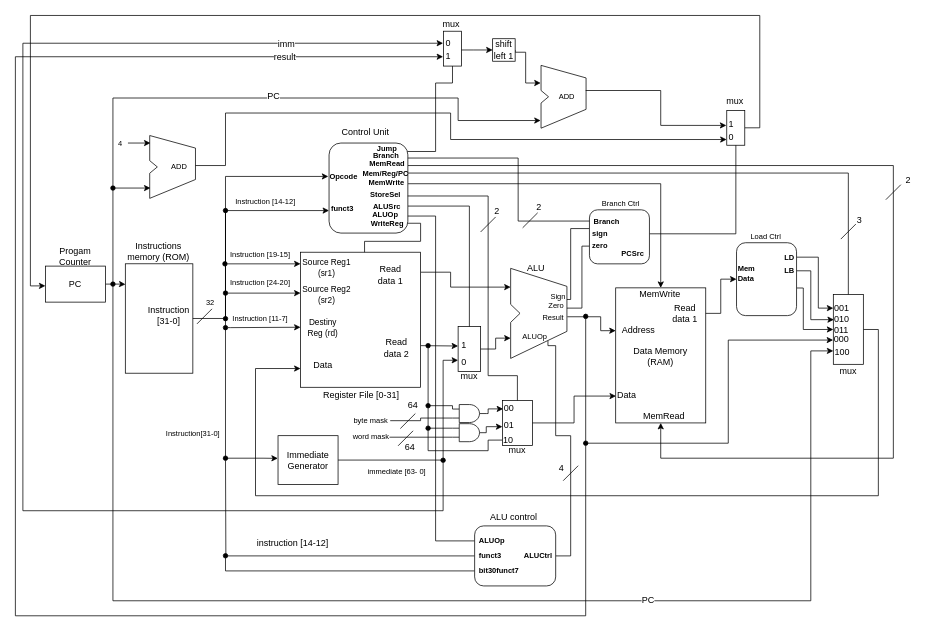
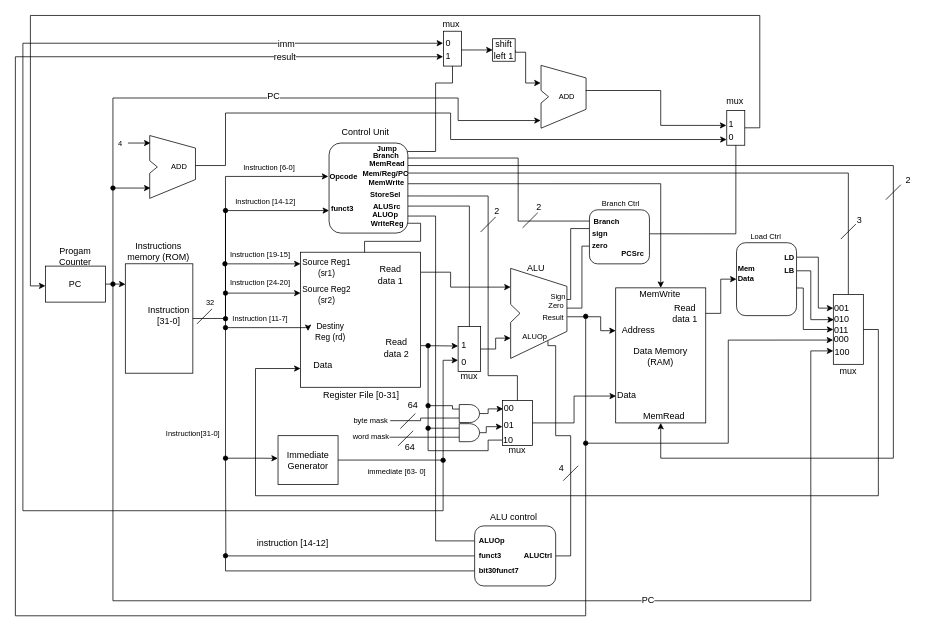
node "Instruction [6-0]": added
node "Destiny Reg (rd)": moved (323, 327) -> (330, 331)
